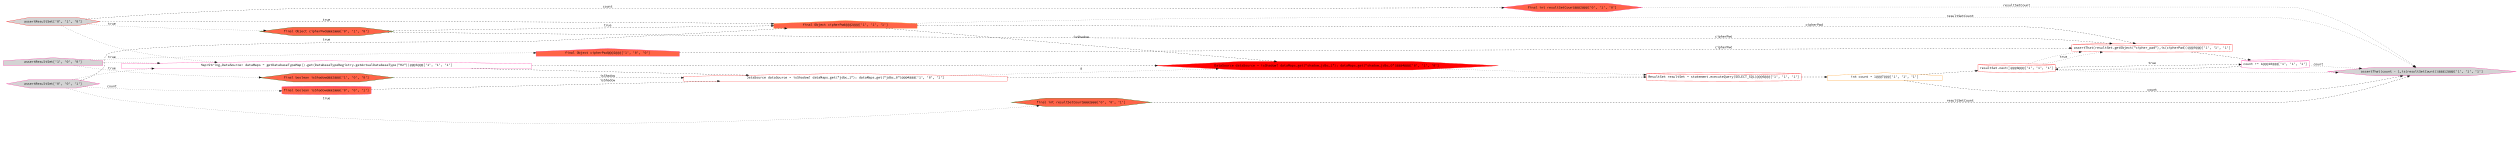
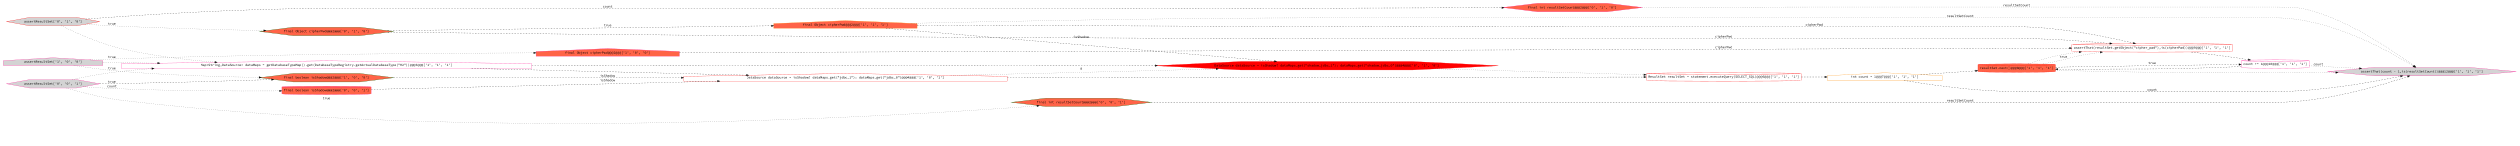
edge "assertResultSet['0', '1', '0']" -> "final Object cipherPwd@@@2@@@['1', '1', '1']": removed, label "true"
edge "assertResultSet['0', '0', '1']" -> "final Object cipherPwd@@@2@@@['1', '1', '1']": now "assertResultSet['0', '0', '1']" -> "final boolean isShadow@@@2@@@['1', '0', '0']"
node "resultSet.next()@@@8@@@['1', '1', '1']": fillcolor white -> tomato
